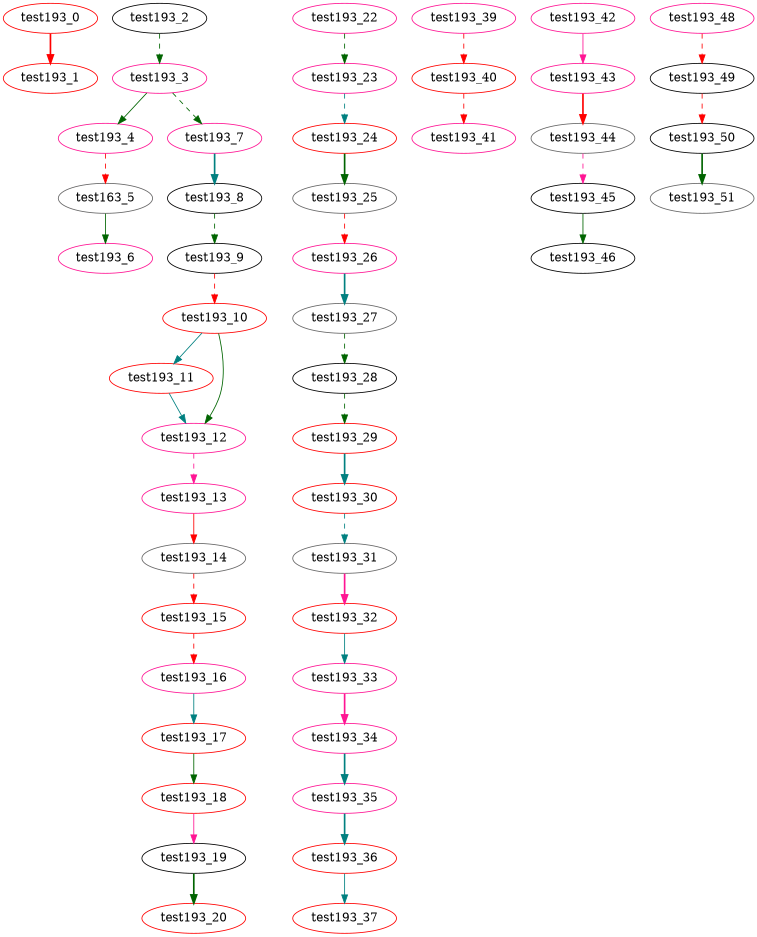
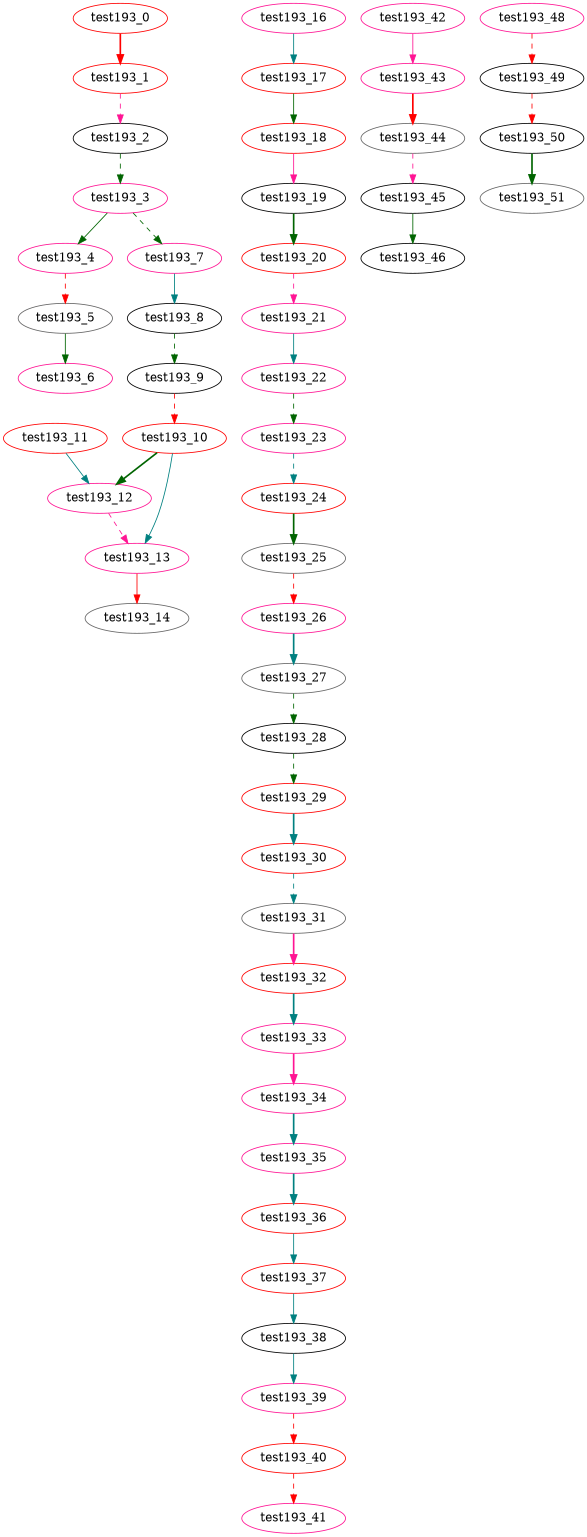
edge "test193_1" -> "test193_2": added
edge "test193_7" -> "test193_8": style bold -> solid
node "test163_5": label "test163_5" -> "test193_5"
node "test193_21": added
edge "test193_10" -> "test193_11": now "test193_10" -> "test193_13"
edge "test193_10" -> "test193_12": style solid -> bold
node "test193_15": removed
edge "test193_32" -> "test193_33": style solid -> bold
node "test193_38": added
